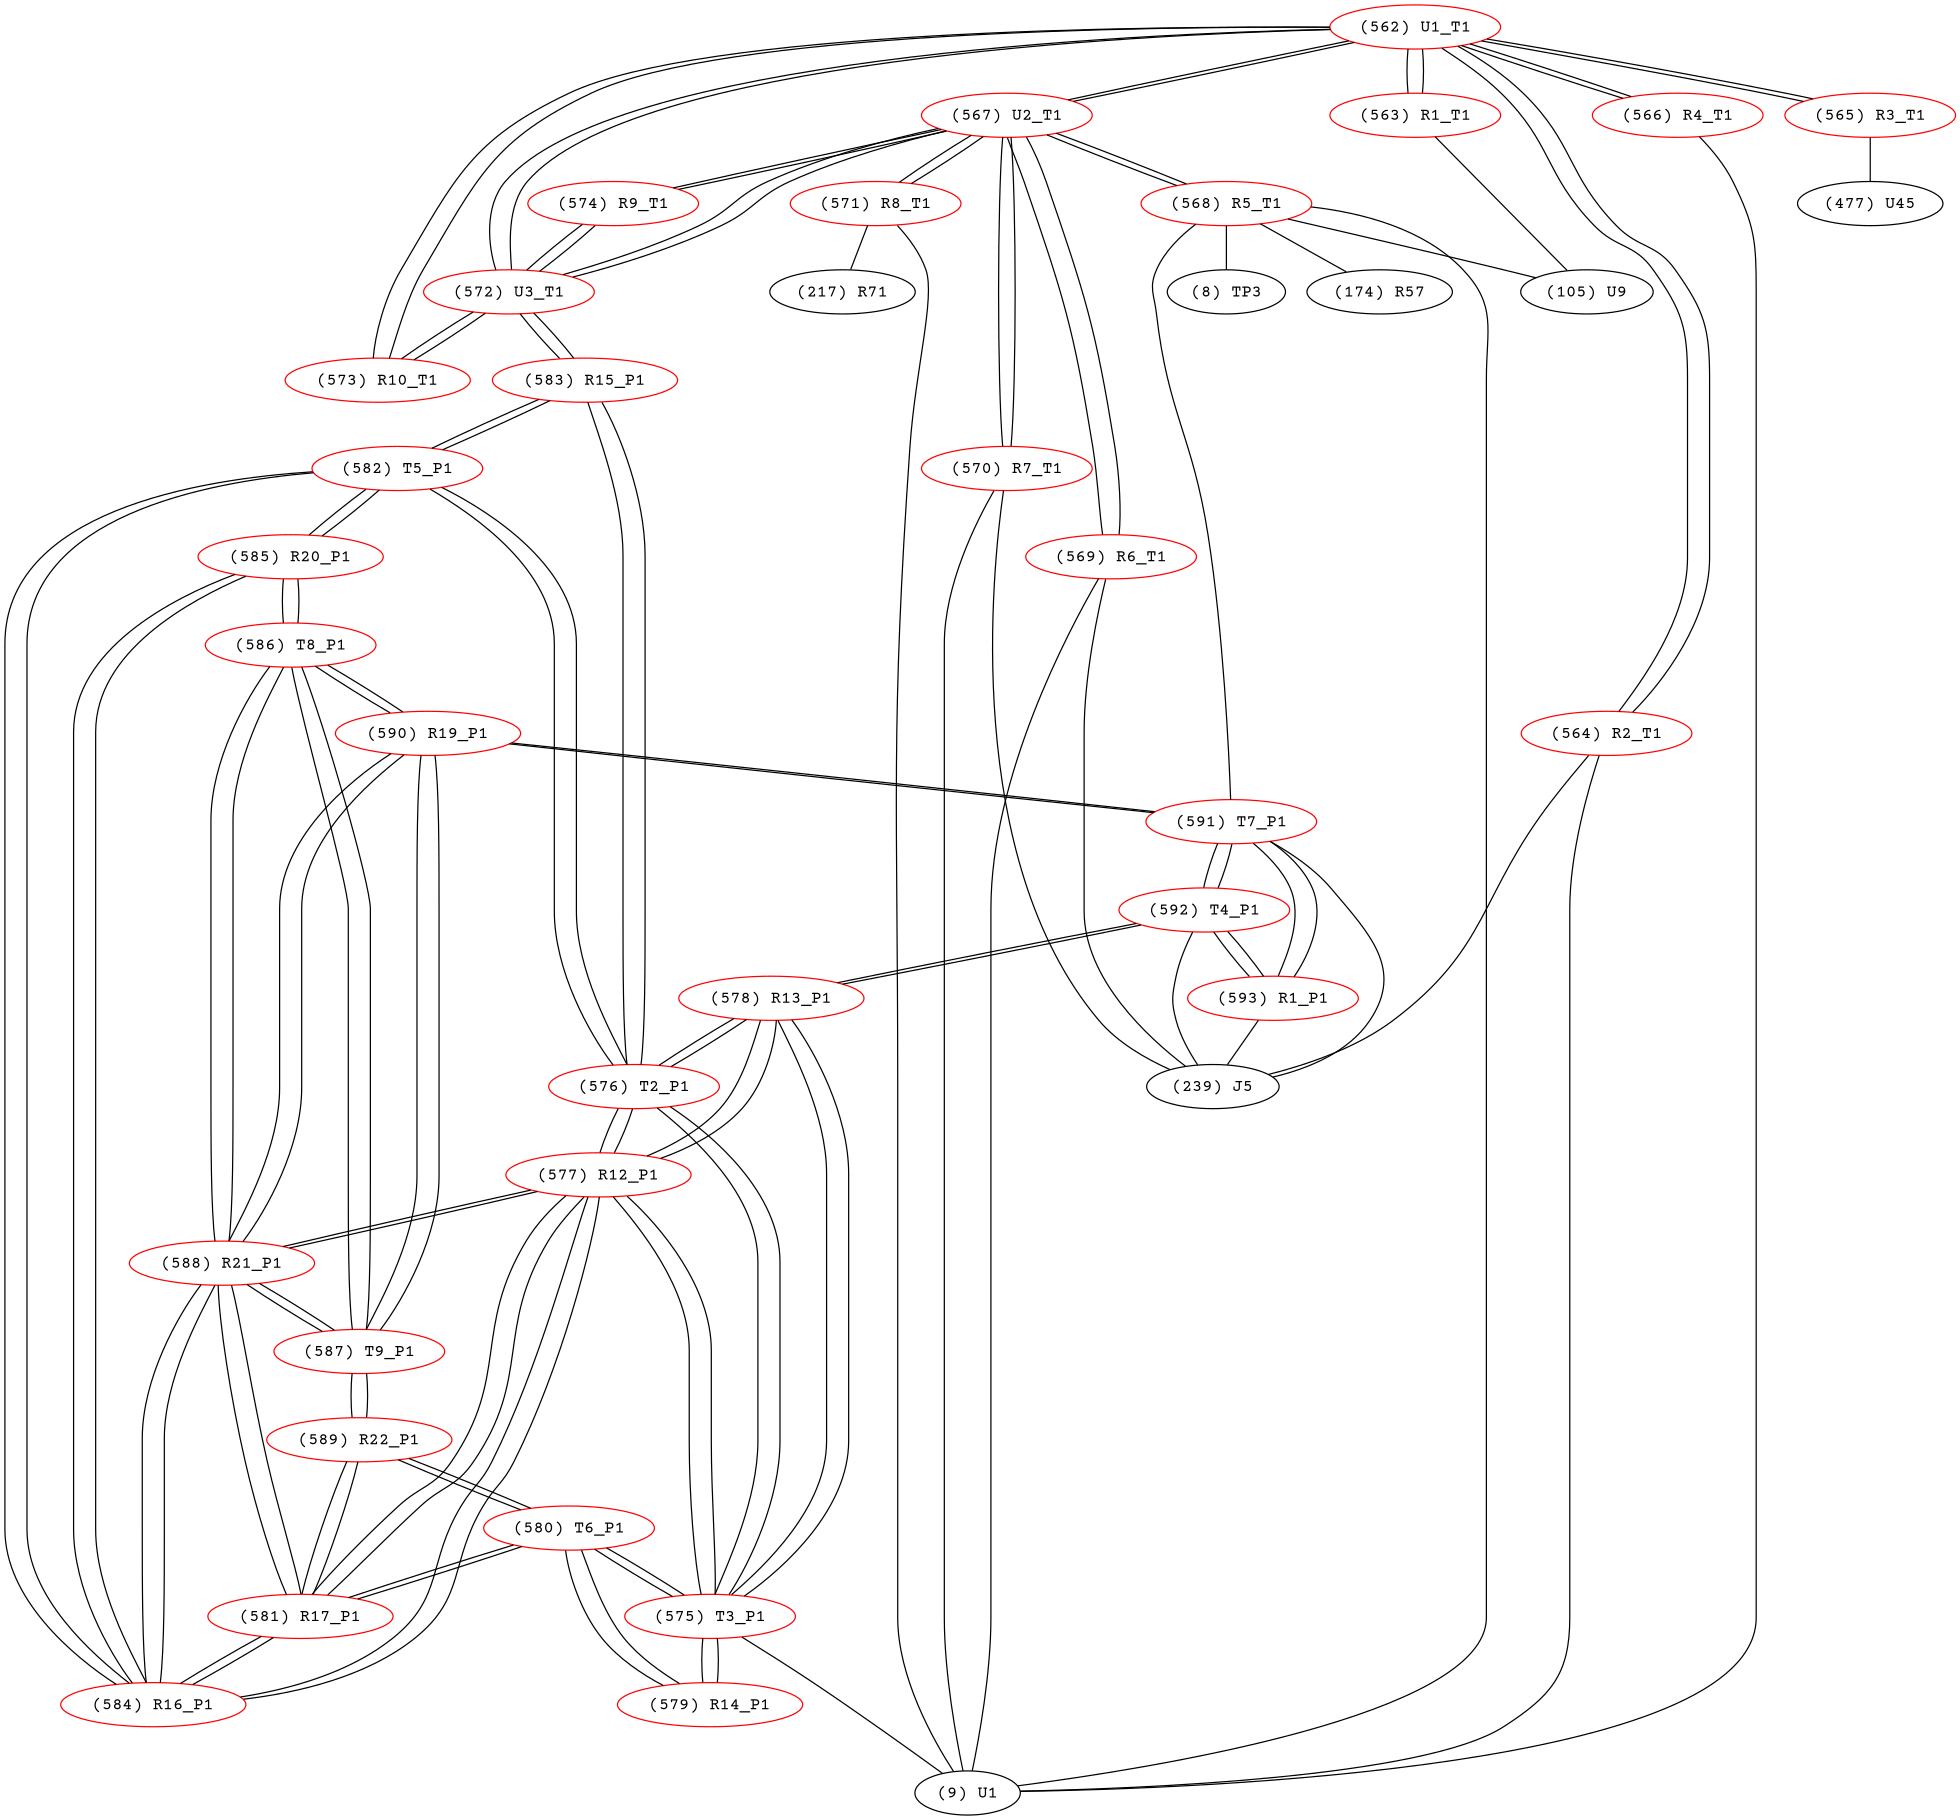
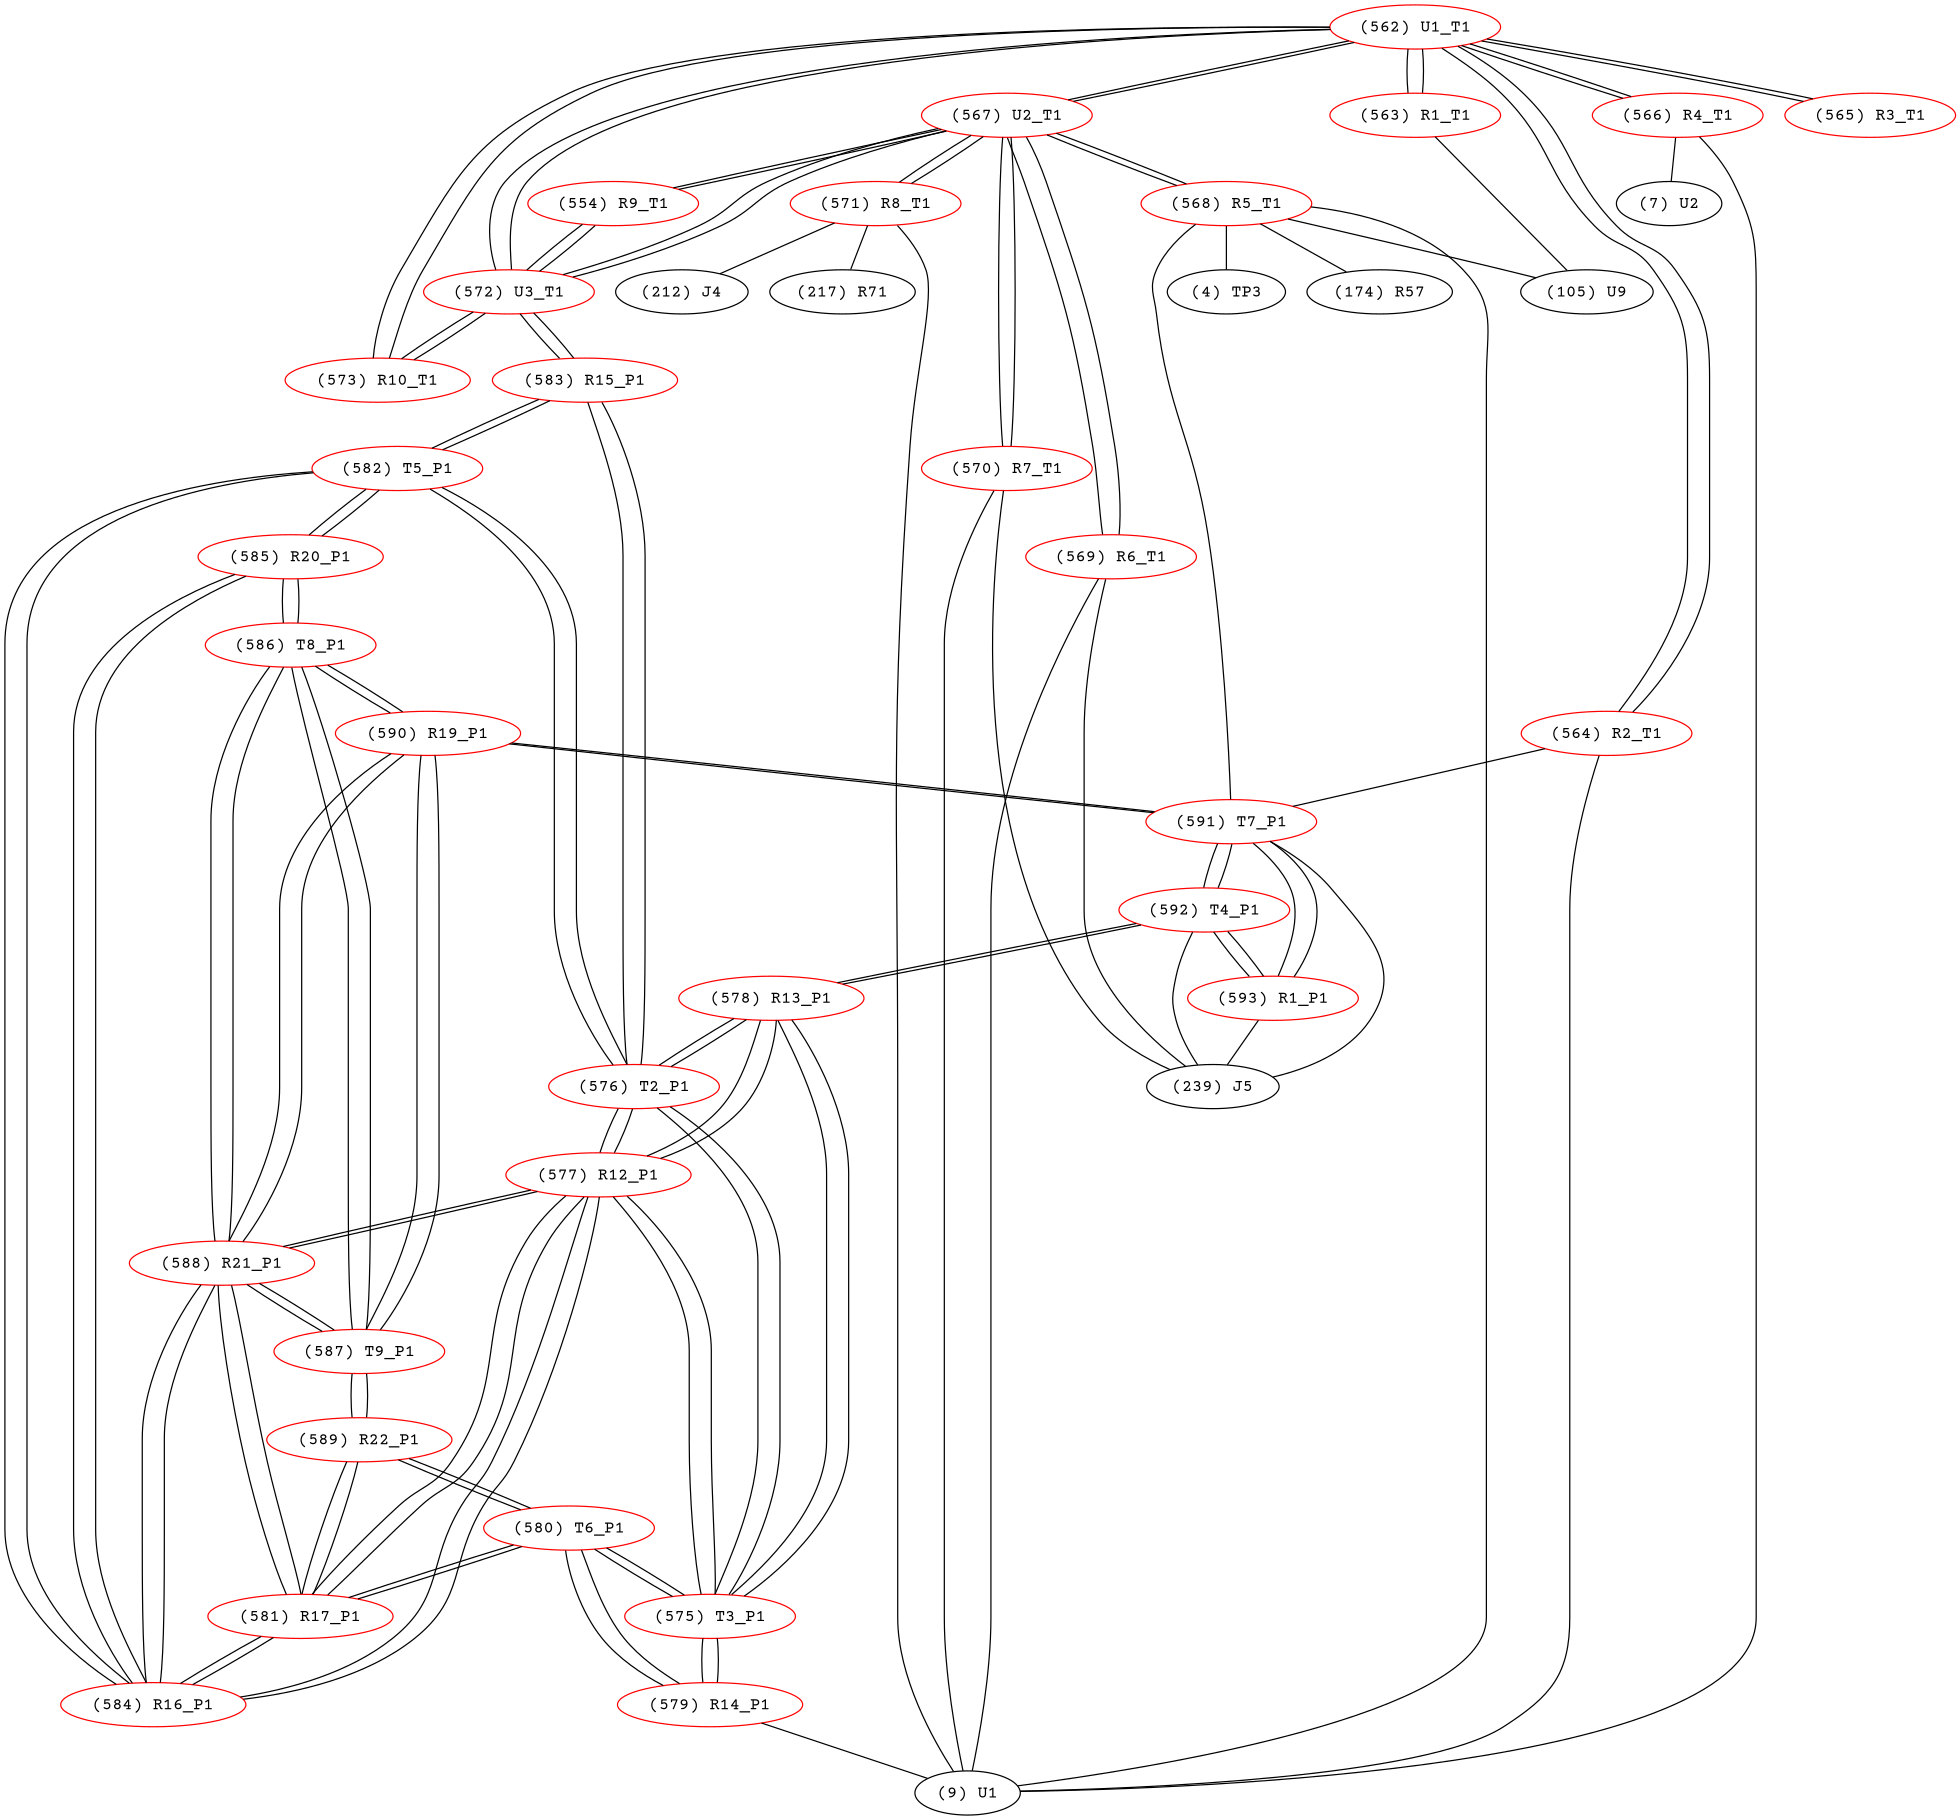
node "(574) R9_T1": label "(574) R9_T1" -> "(554) R9_T1"
node "(7) U2": added
node "(477) U45": removed
node "(212) J4": added
node "(8) TP3": label "(8) TP3" -> "(4) TP3"
edge "(564) R2_T1" -- "(239) J5": now "(564) R2_T1" -- "(591) T7_P1"
edge "(575) T3_P1" -- "(9) U1": now "(579) R14_P1" -- "(9) U1"
